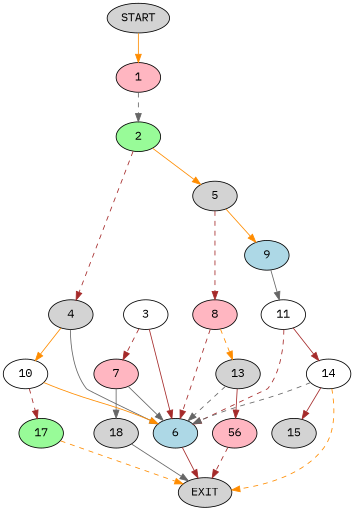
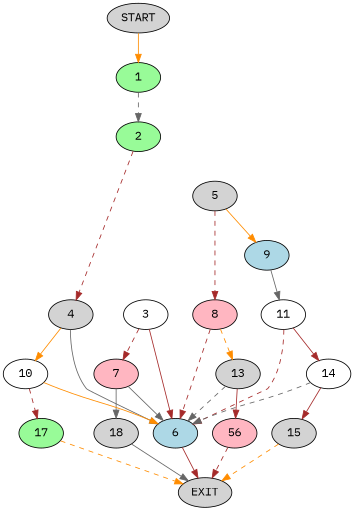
node "1": fillcolor lightpink -> palegreen
edge "2" -> "5": removed
edge "14" -> "EXIT": now "15" -> "EXIT"
